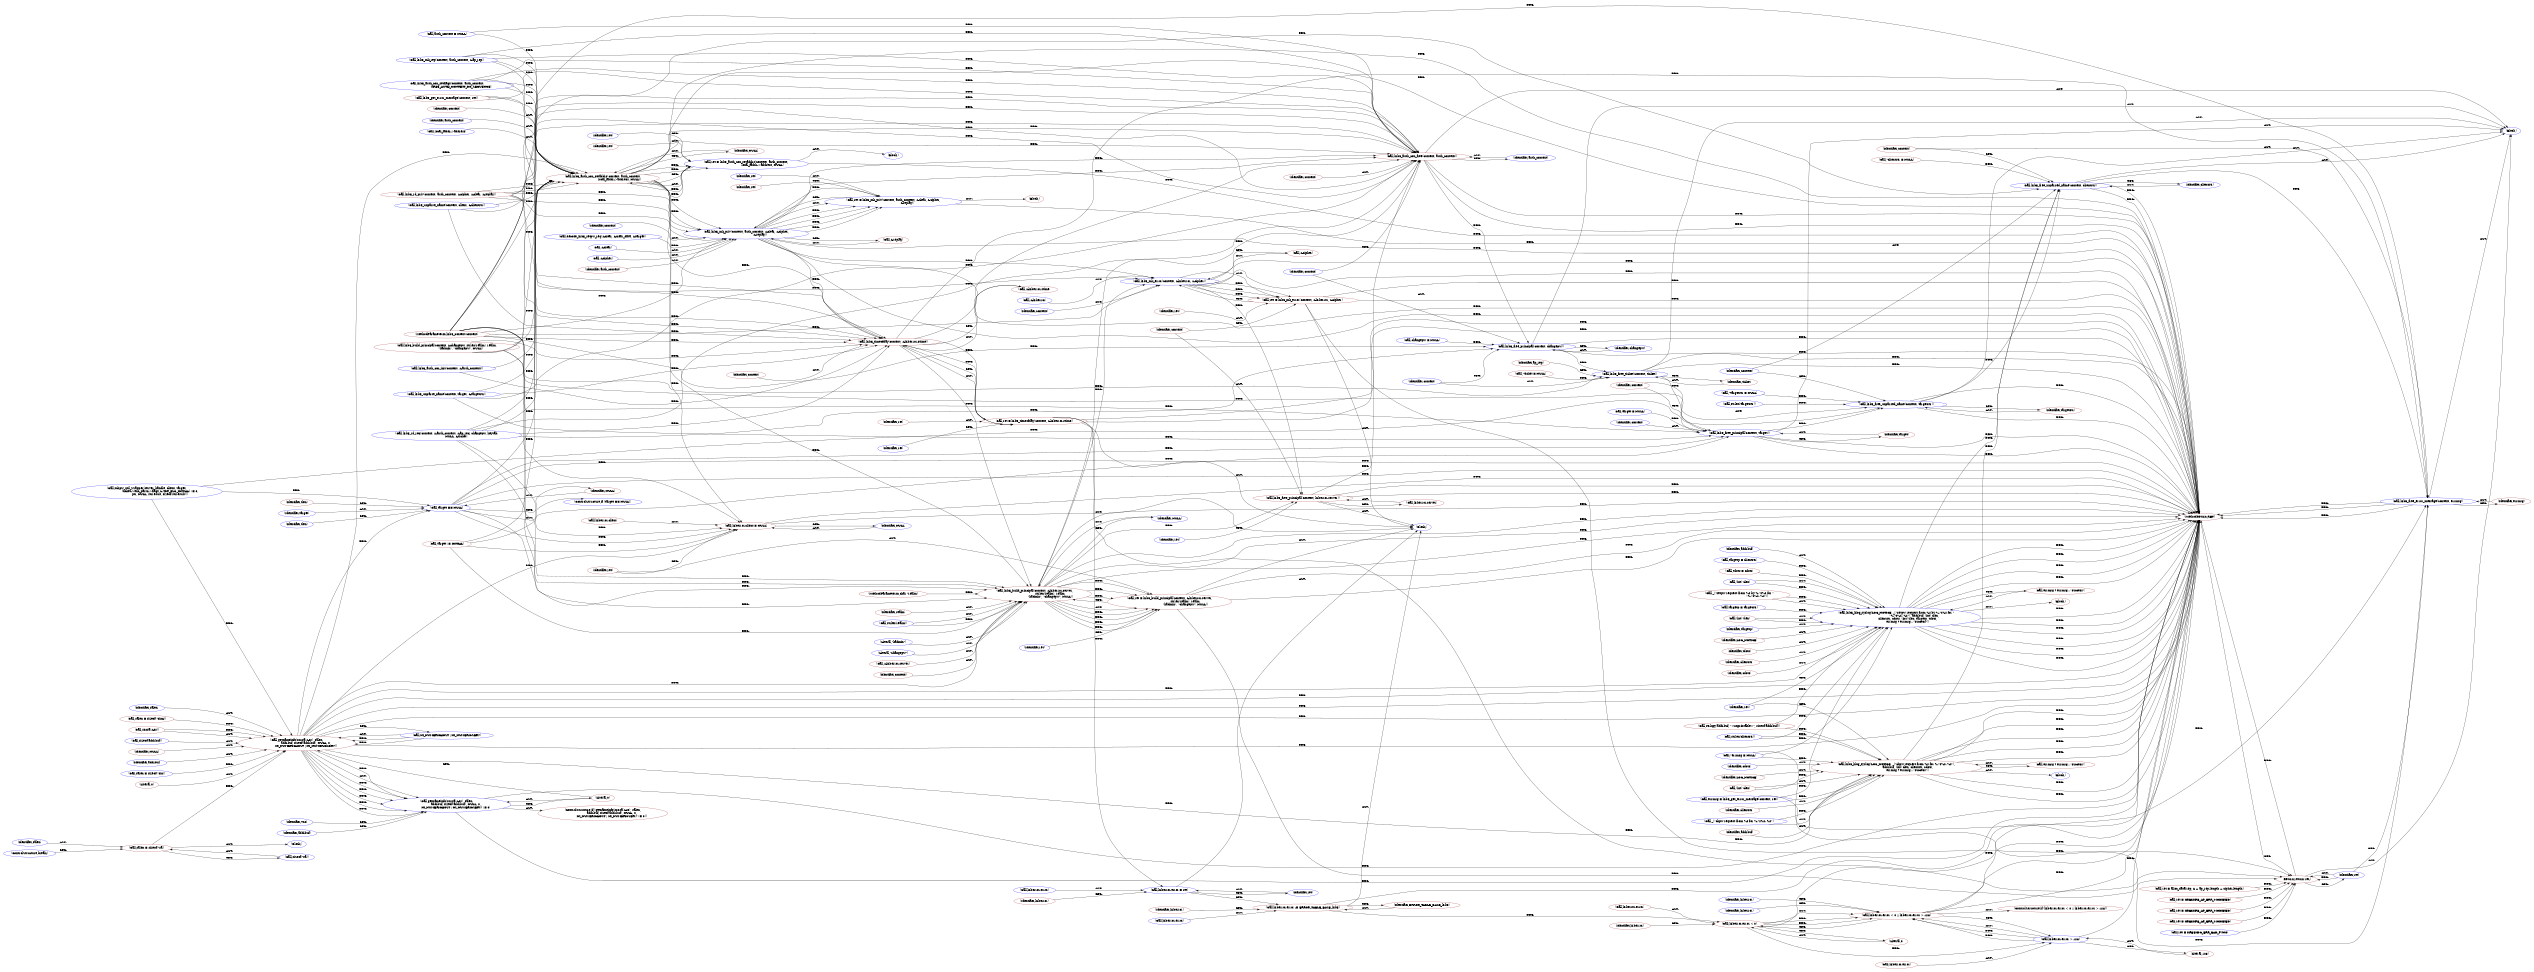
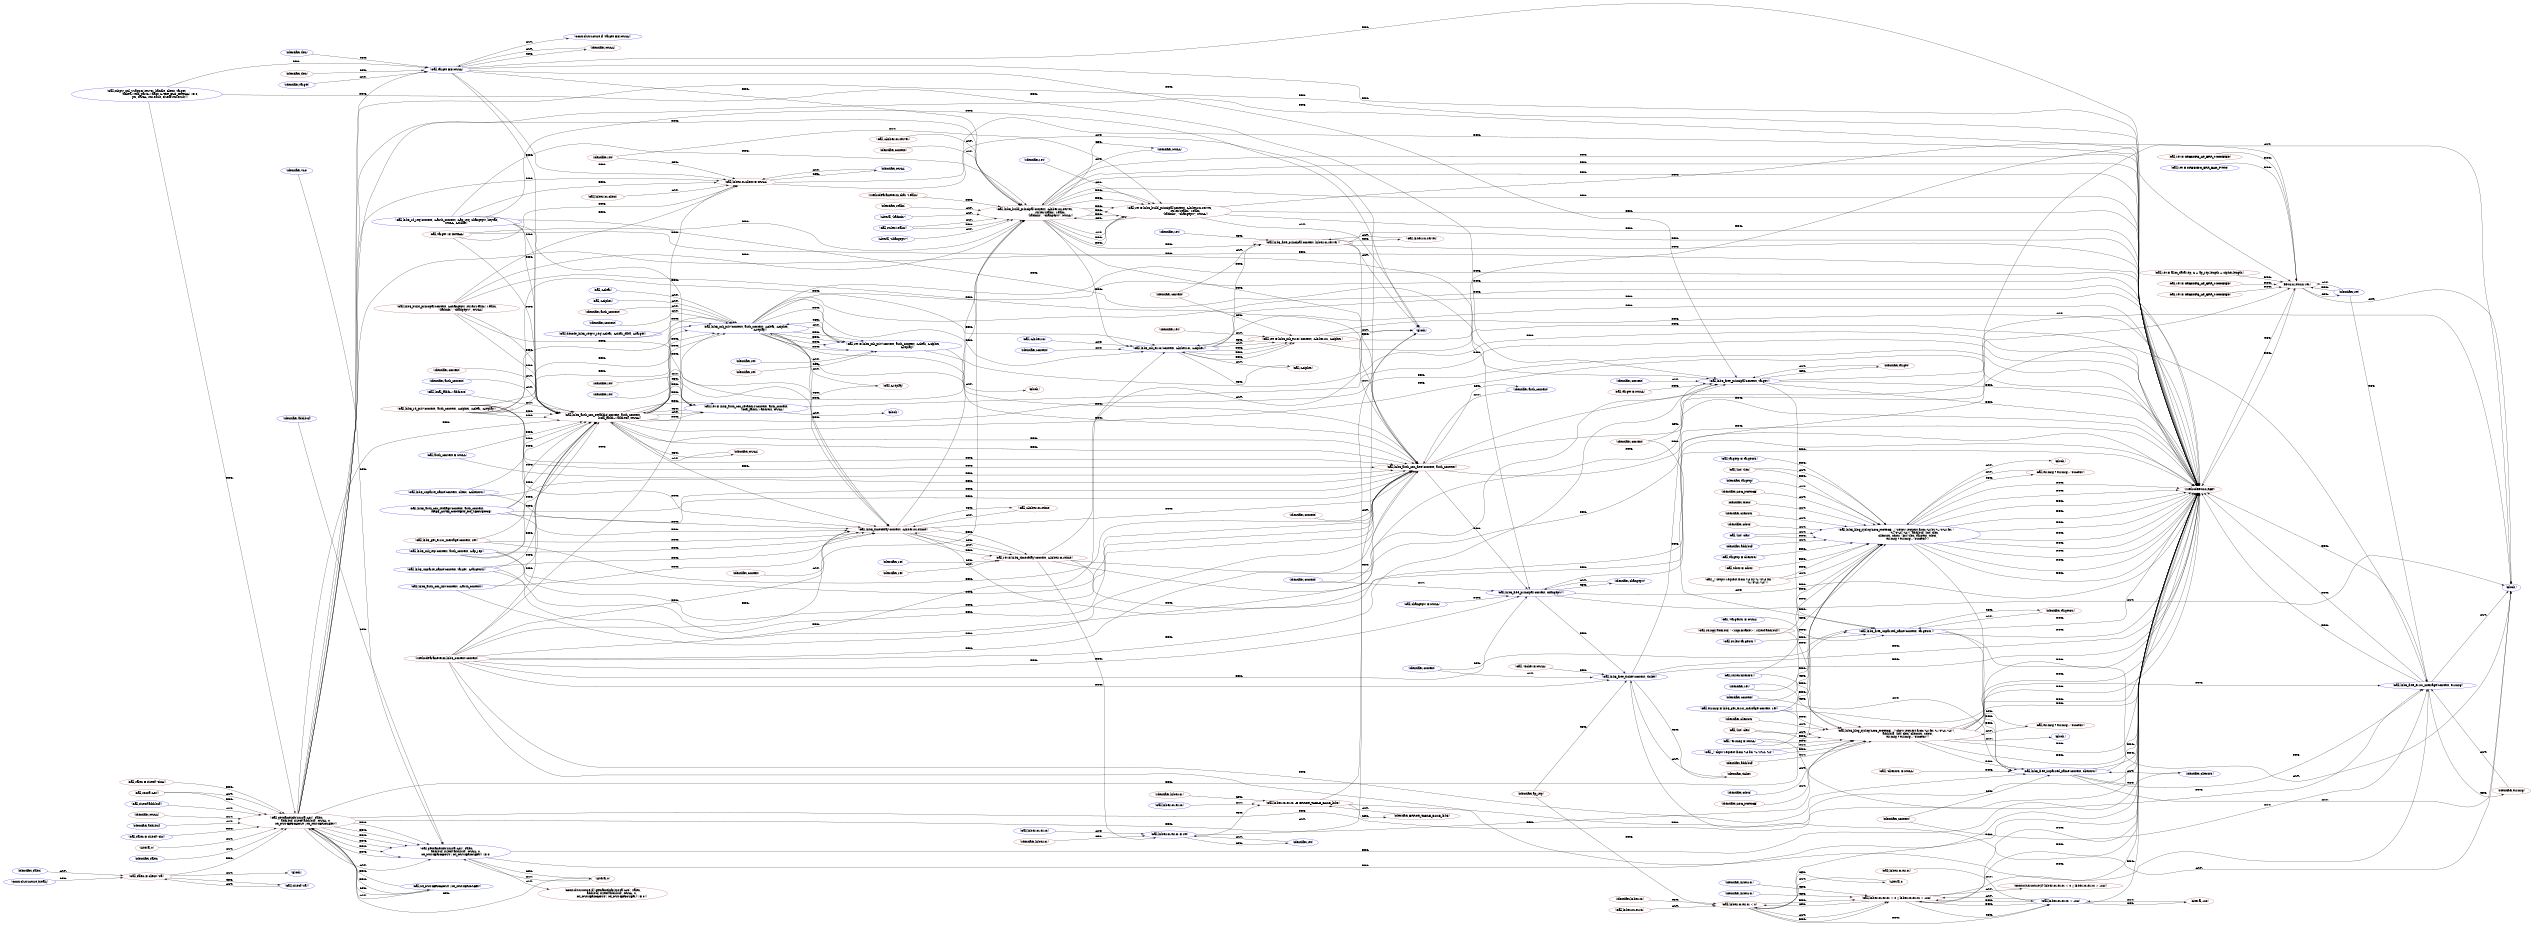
node "(Call,target = NULL)": color blue -> brown
edge "(Call,krb5_auth_con_init(context, &auth_context))" -> "(Call,krb5_auth_con_free(context, auth_context))": added, label "DDG:"
node "(Call,salen = sizeof(*sa))": label "(Call,salen = sizeof(*sa))" -> "(Call,salen = client(*sa))"
edge "(Call,krberror.error -= ERROR_TABLE_BASE_krb5)" -> "(Call,krberror.error < 0)": now "(Identifier,ap_rep)" -> "(Call,krberror.error < 0)"
